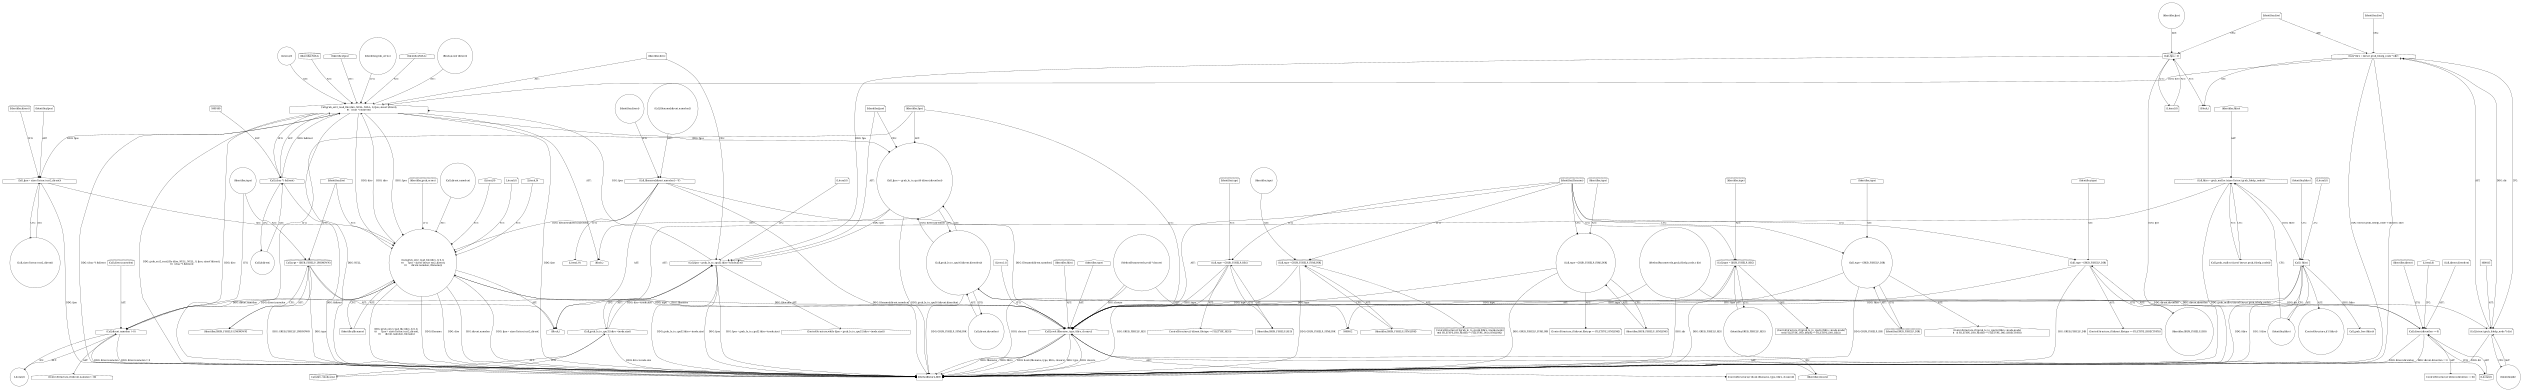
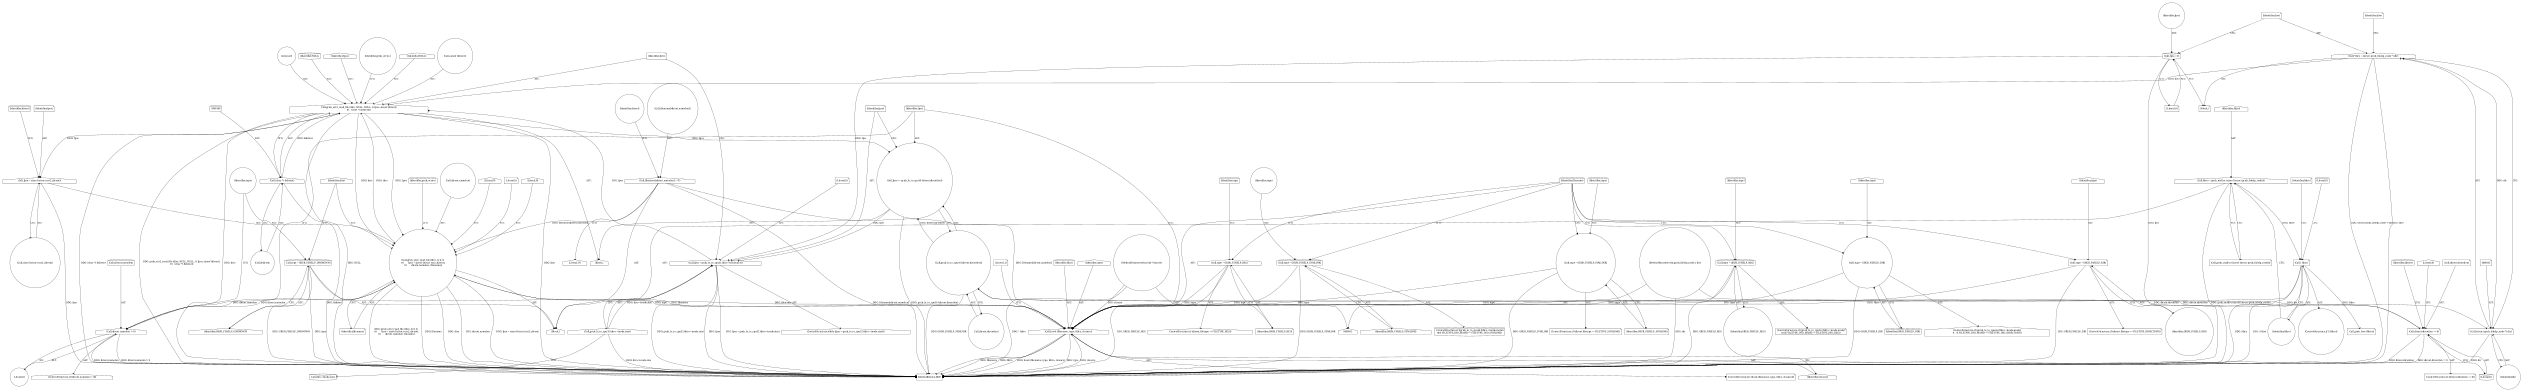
node "(Block,sizeof (dirent))": label "(Block,sizeof (dirent))" -> "(Call,sizeof (dirent))"
edge "(MethodParameterIn,void *closure)" -> "(MethodReturn,RET)": label "DDG: closure" -> "DDG: ! fdiro"
edge "(Call,diro->inode.size)" -> "(Call,grub_le_to_cpu32 (diro->inode.size))": removed, label "AST:"
